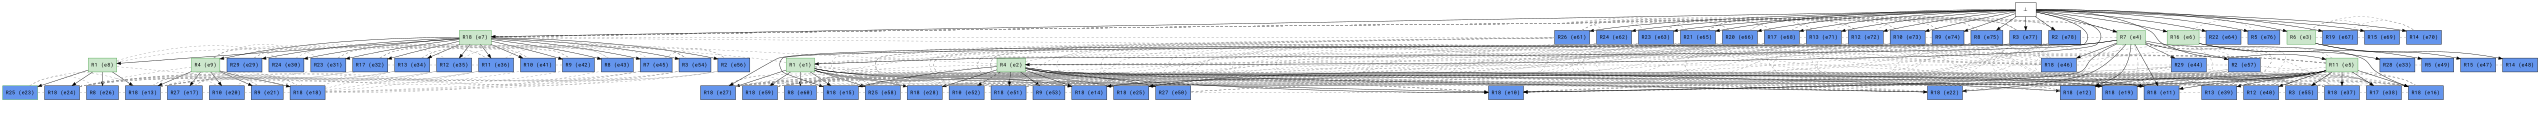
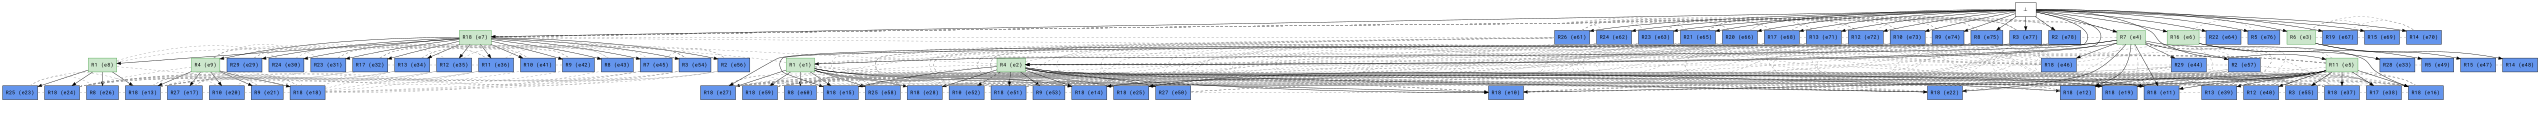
edge "R7 (e4)" -> "R18 (e10)": now "R7 (e4)" -> "R4 (e2)"
node "R25 (e23)": color #409f40 -> black
